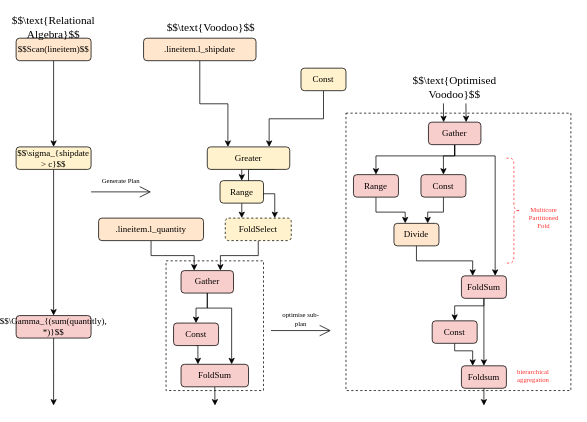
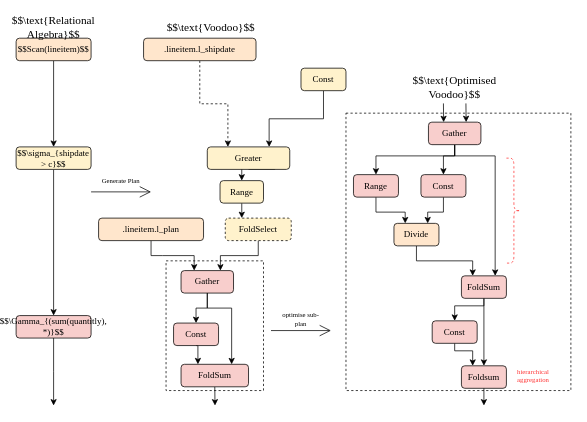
edge ".lineitem.l_shipdate" -> "Greater": style solid -> dashed
edge "Greater" -> "FoldSelect": removed
node "Multicore Partitioned Fold": removed
node ".lineitem.l_quantity": label ".lineitem.l_quantity" -> ".lineitem.l_plan"
